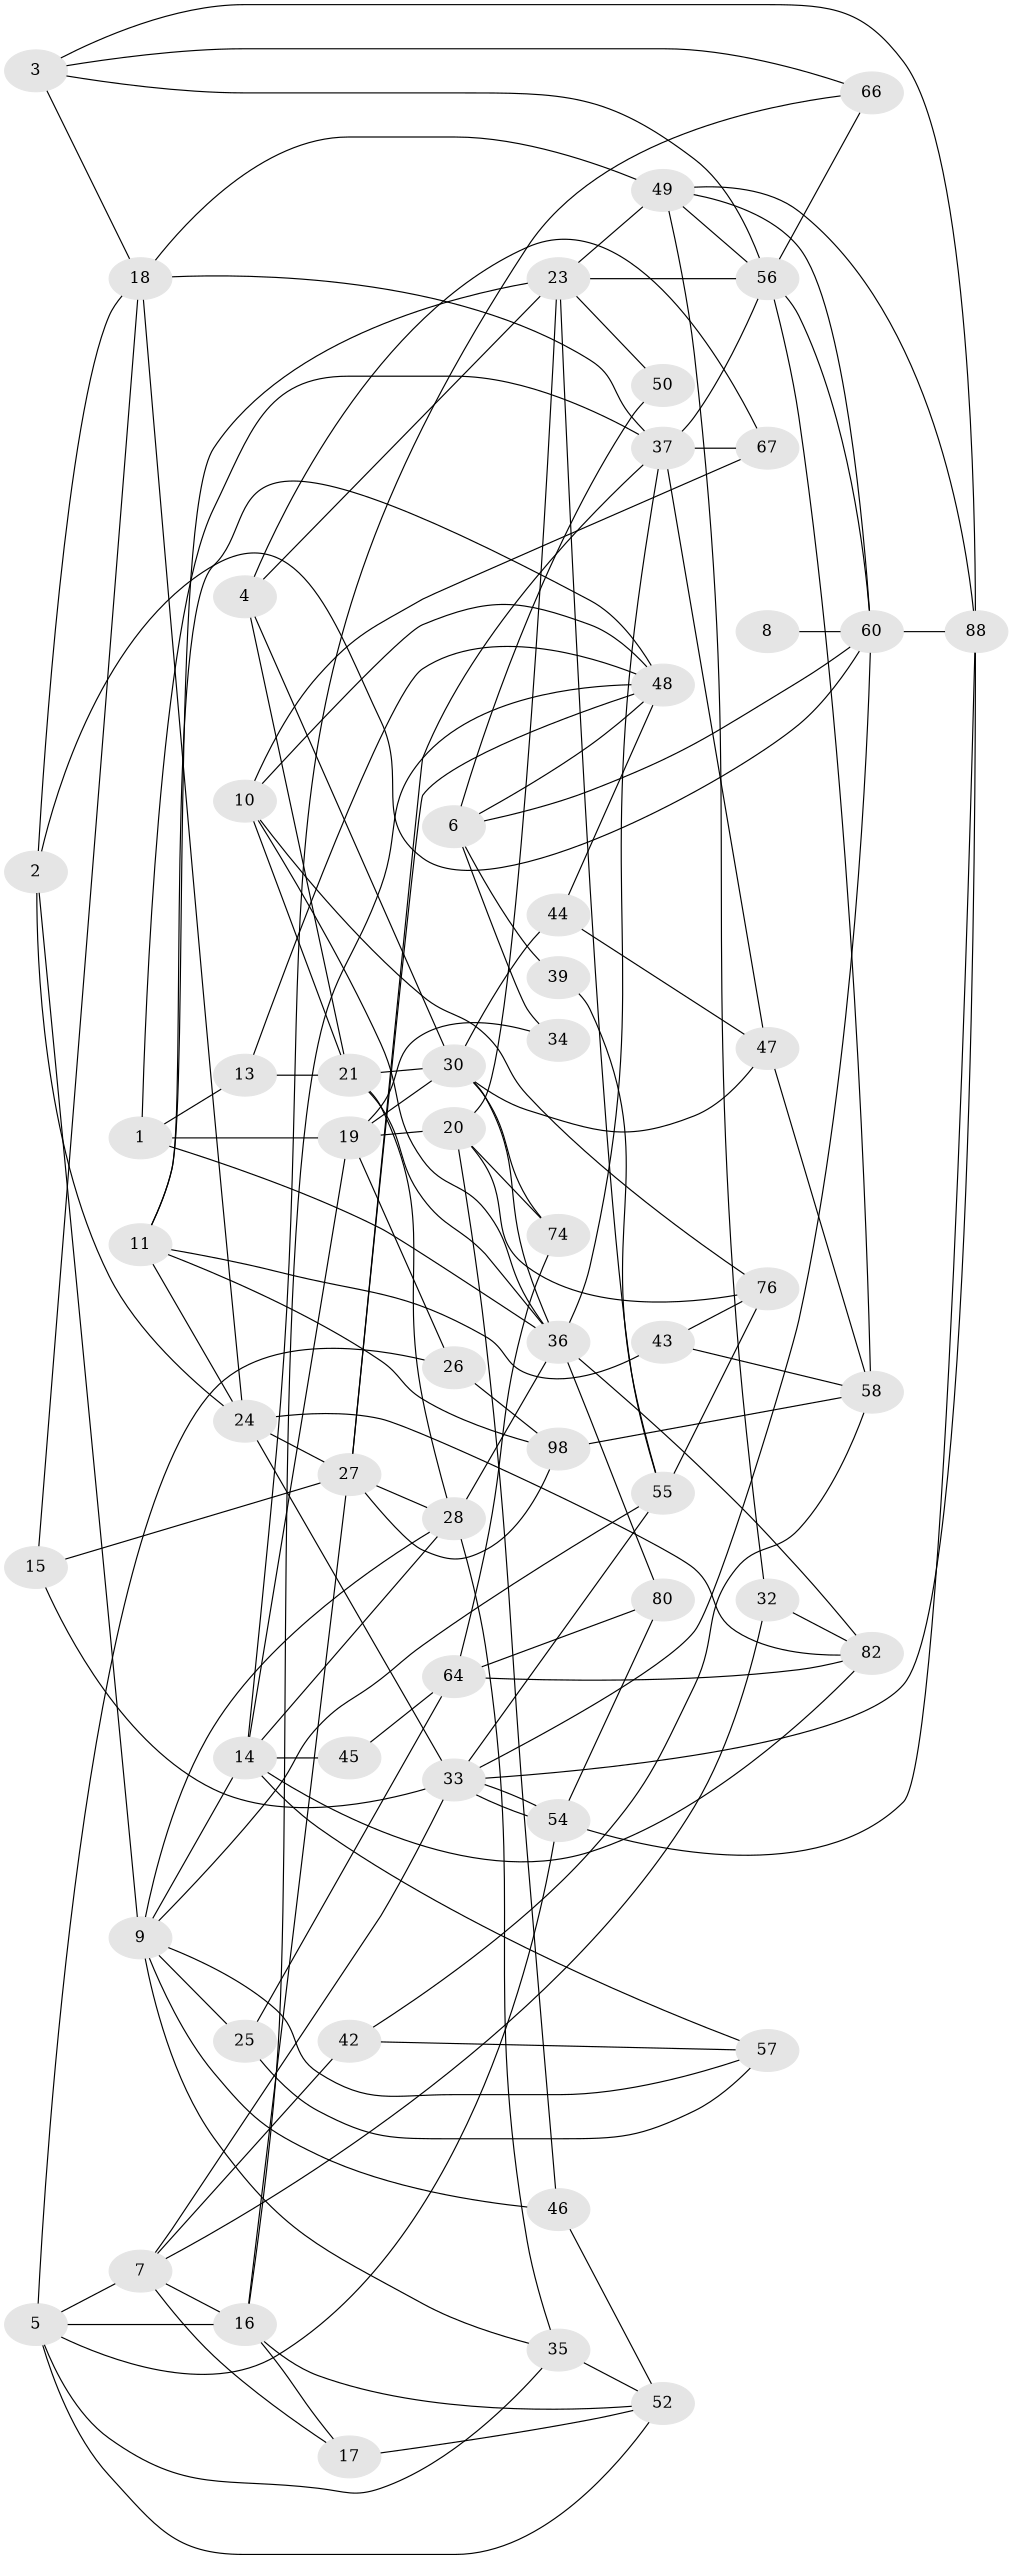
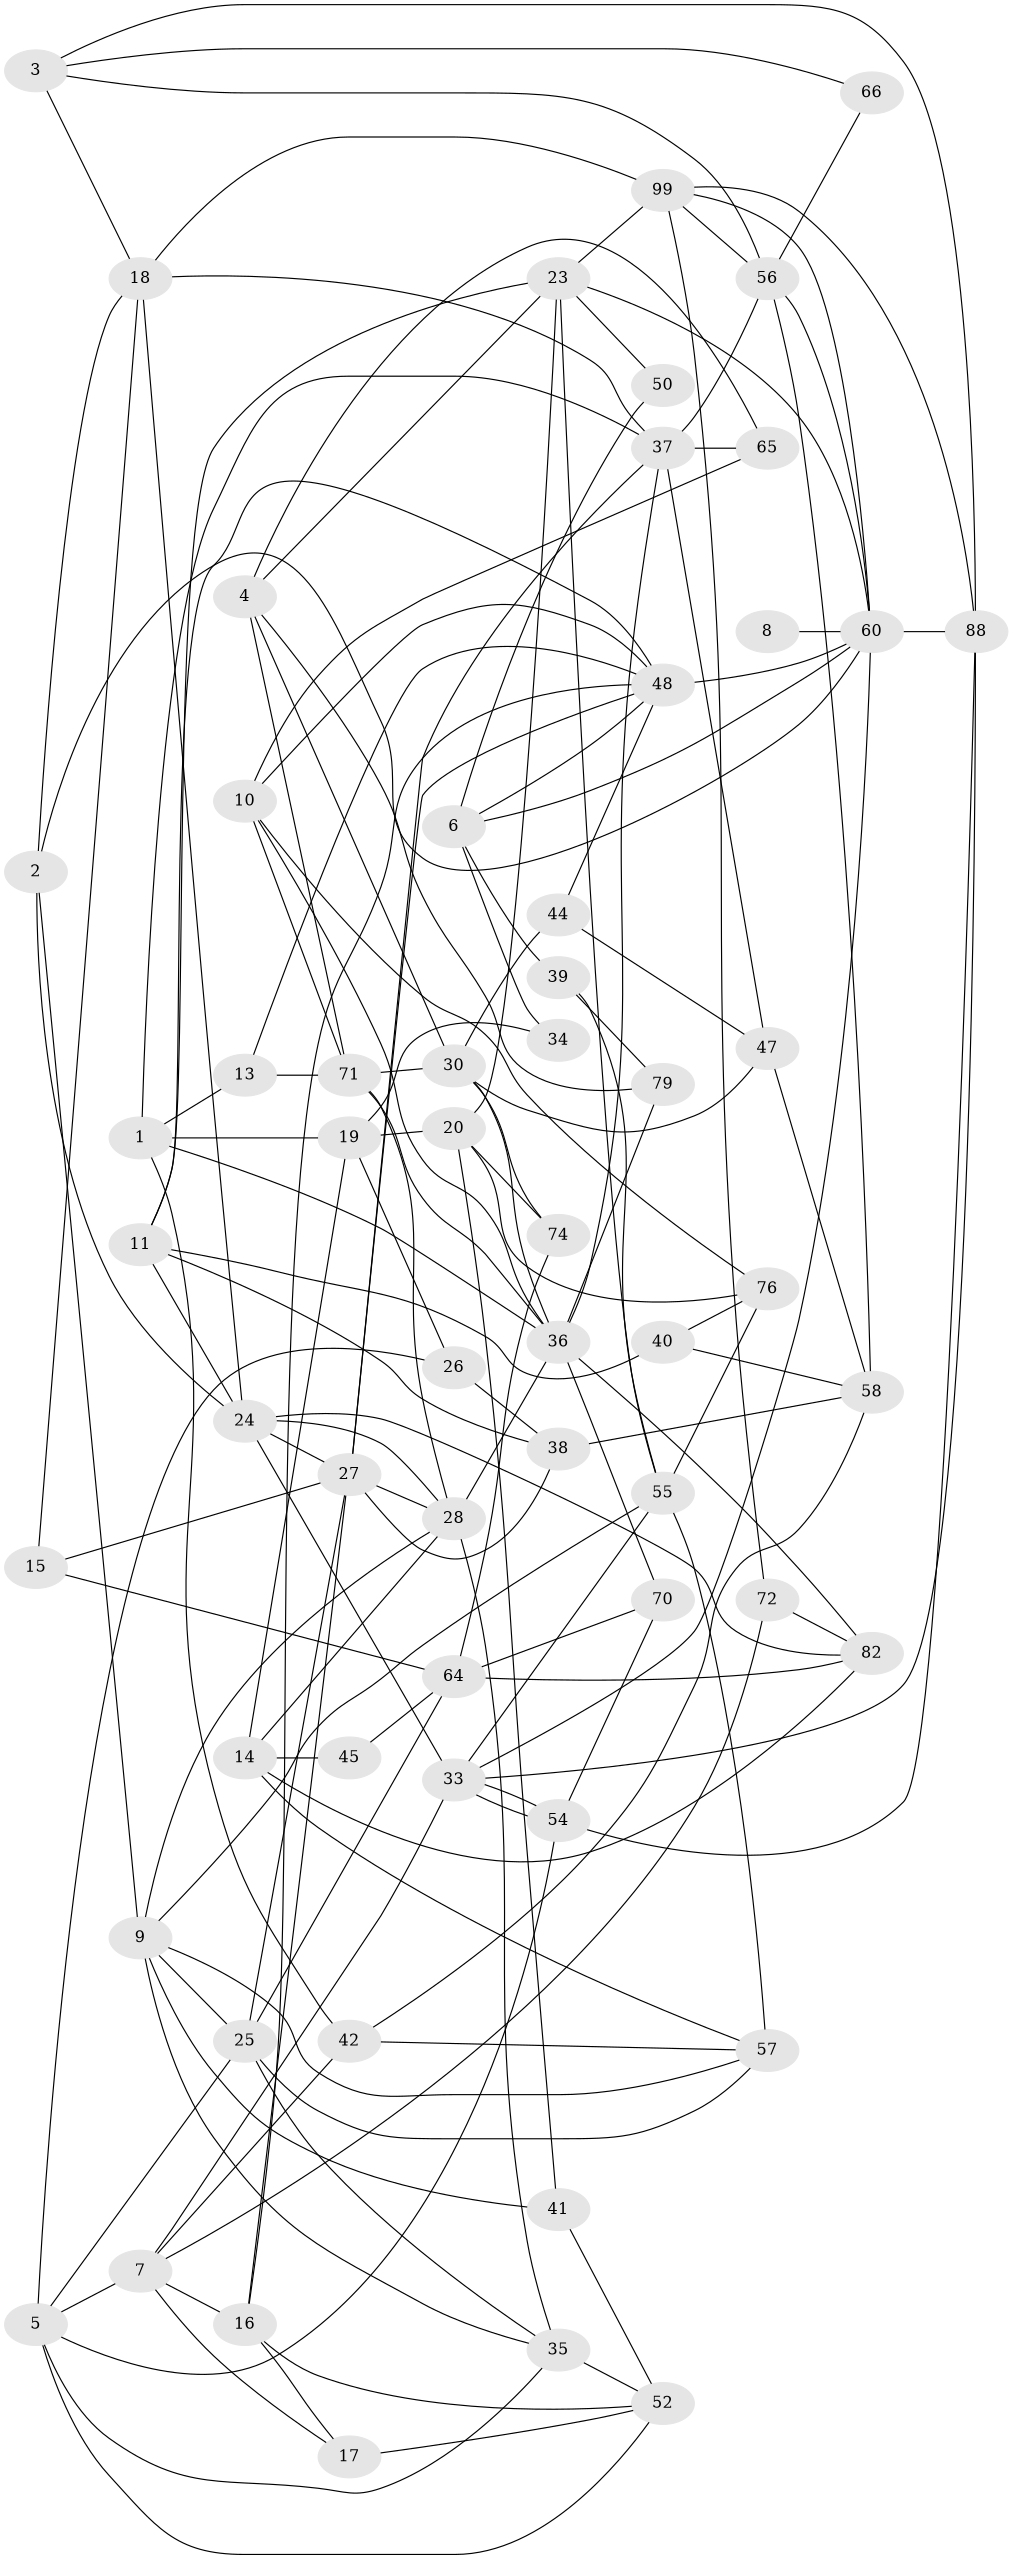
node "49": label "49" -> "99"
edge "23" -- "56": now "23" -- "60"
node "67": label "67" -> "65"
edge "60" -- "48": added
edge "66" -- "14": removed
node "21": label "21" -> "71"
node "79": added
edge "30" -- "19": removed
node "43": label "43" -> "40"
edge "24" -- "28": added
node "98": label "98" -> "38"
edge "1" -- "42": added
node "80": label "80" -> "70"
node "32": label "32" -> "72"
edge "27" -- "25": added
edge "15" -- "33": now "15" -- "64"
edge "55" -- "57": added
edge "14" -- "9": removed
node "46": label "46" -> "41"
edge "25" -- "35": added
edge "5" -- "16": now "5" -- "25"
